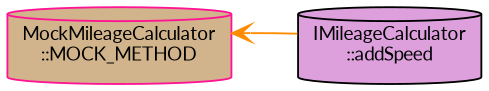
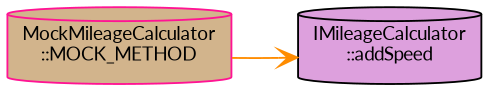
edge "IMileageCalculator ::addSpeed" -> "MockMileageCalculator ::MOCK_METHOD": reversed
